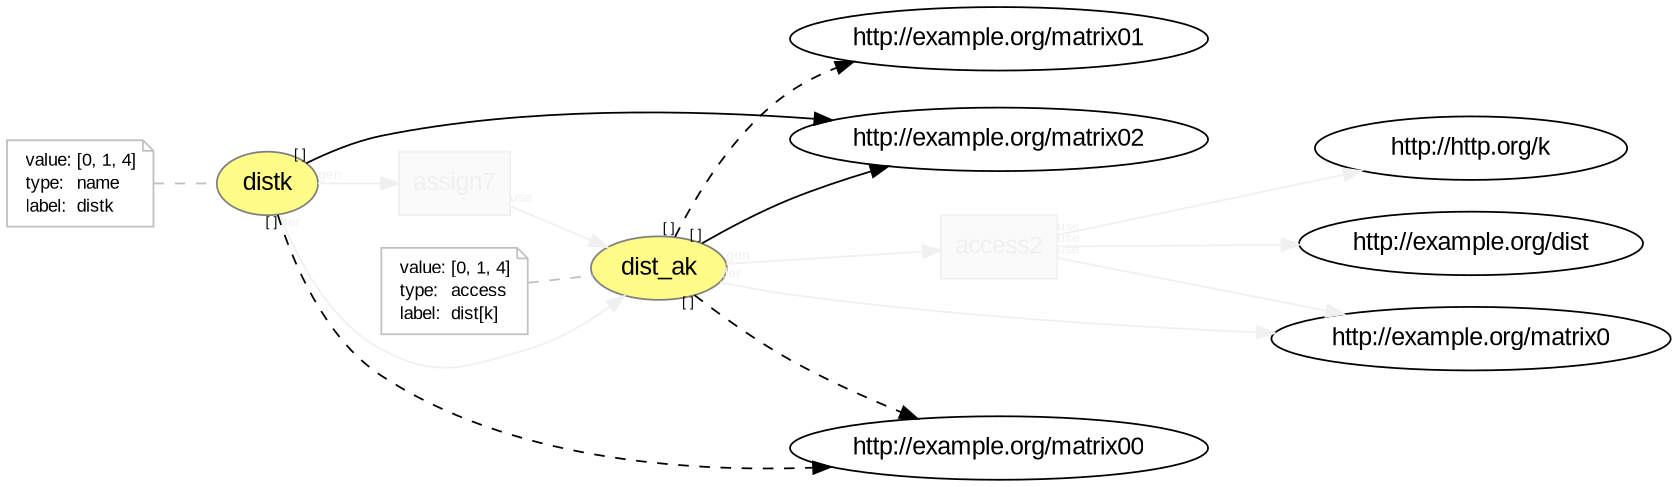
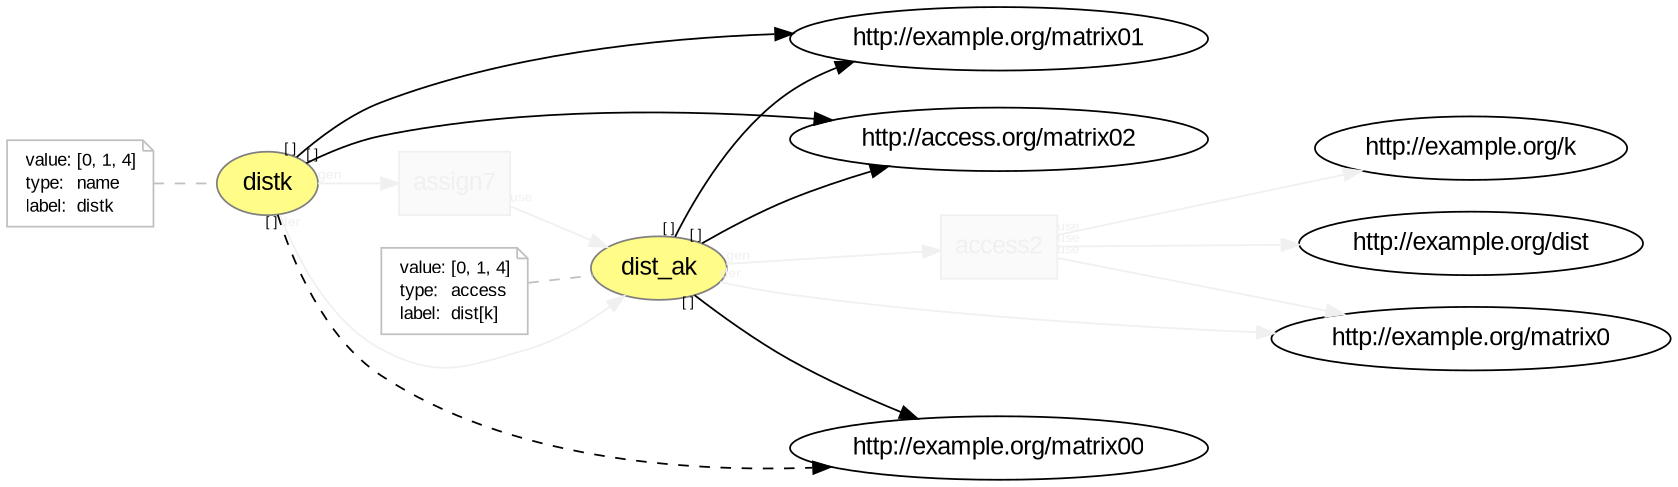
edge "distk" -> "http://example.org/matrix01": added
edge "dist_ak" -> "http://example.org/matrix01": style dashed -> solid
node "http://example.org/matrix02": label "http://example.org/matrix02" -> "http://access.org/matrix02"
node "http://http.org/k": label "http://http.org/k" -> "http://example.org/k"
edge "dist_ak" -> "http://example.org/matrix00": style dashed -> solid
